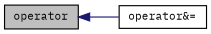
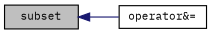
node "operator": label "operator" -> "subset"
